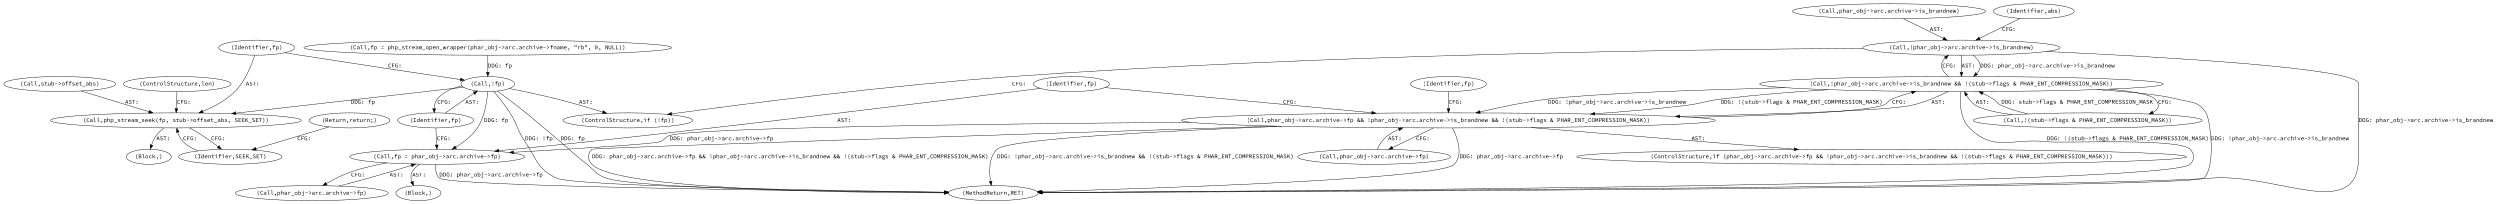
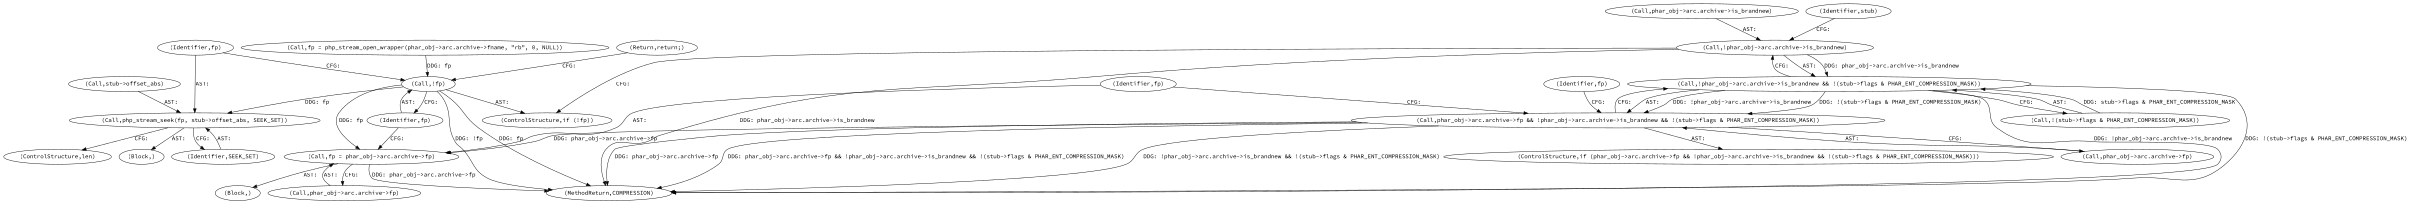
node "(Identifier,abs)": label "(Identifier,abs)" -> "(Identifier,stub)"
edge "(ControlStructure,len)" -> "(Call,php_stream_seek(fp, stub->offset_abs, SEEK_SET))": reversed
edge "(Return,return;)" -> "(Identifier,SEEK_SET)": now "(Return,return;)" -> "(Call,!fp)"
edge "(Identifier,SEEK_SET)" -> "(Call,php_stream_seek(fp, stub->offset_abs, SEEK_SET))": label "CFG: " -> "AST: "
node "(MethodReturn,RET)": label "(MethodReturn,RET)" -> "(MethodReturn,COMPRESSION)"
